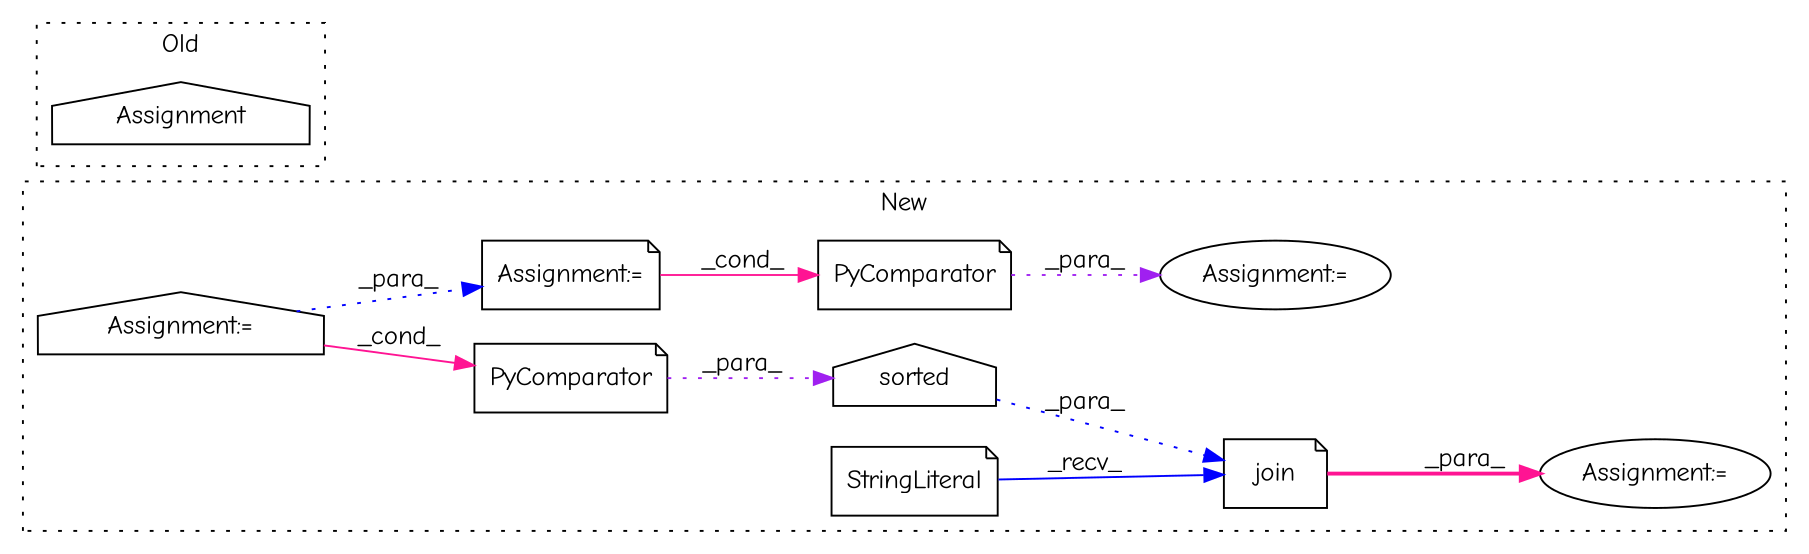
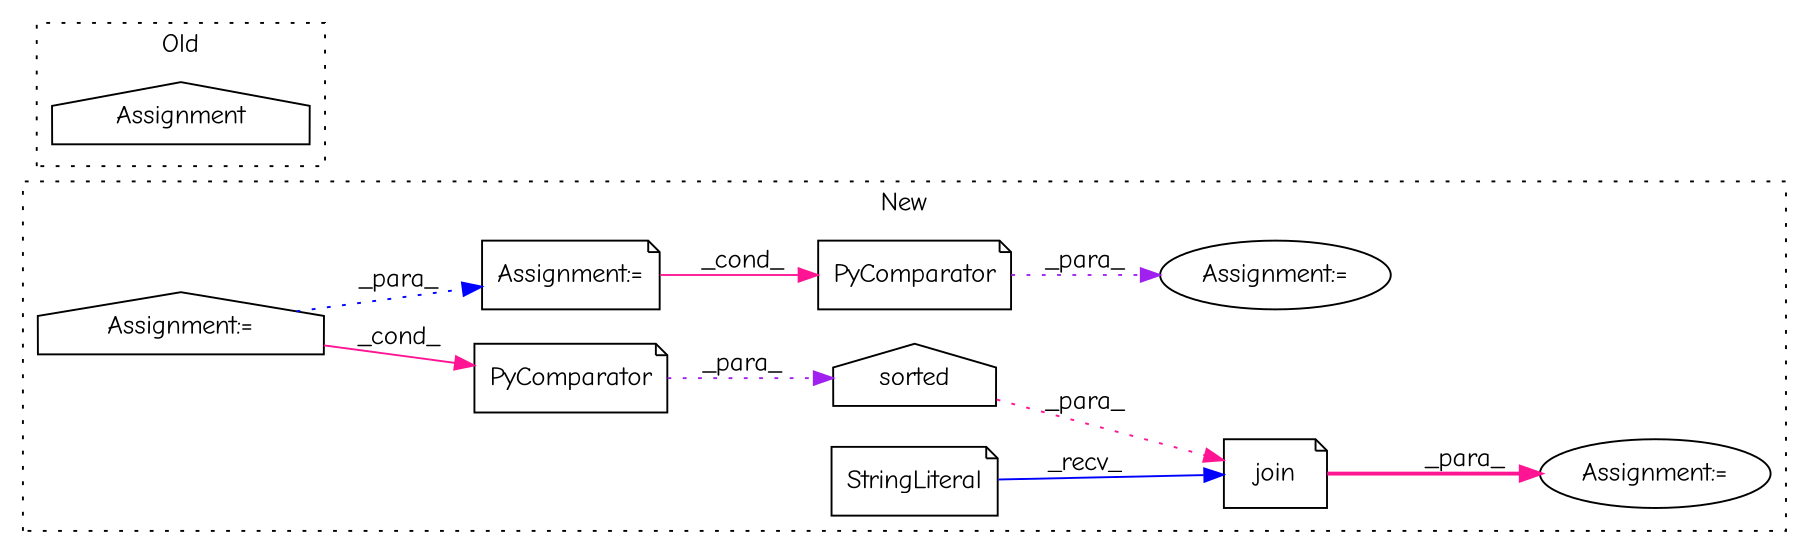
edge "sorted" -> "join": color blue -> deeppink
